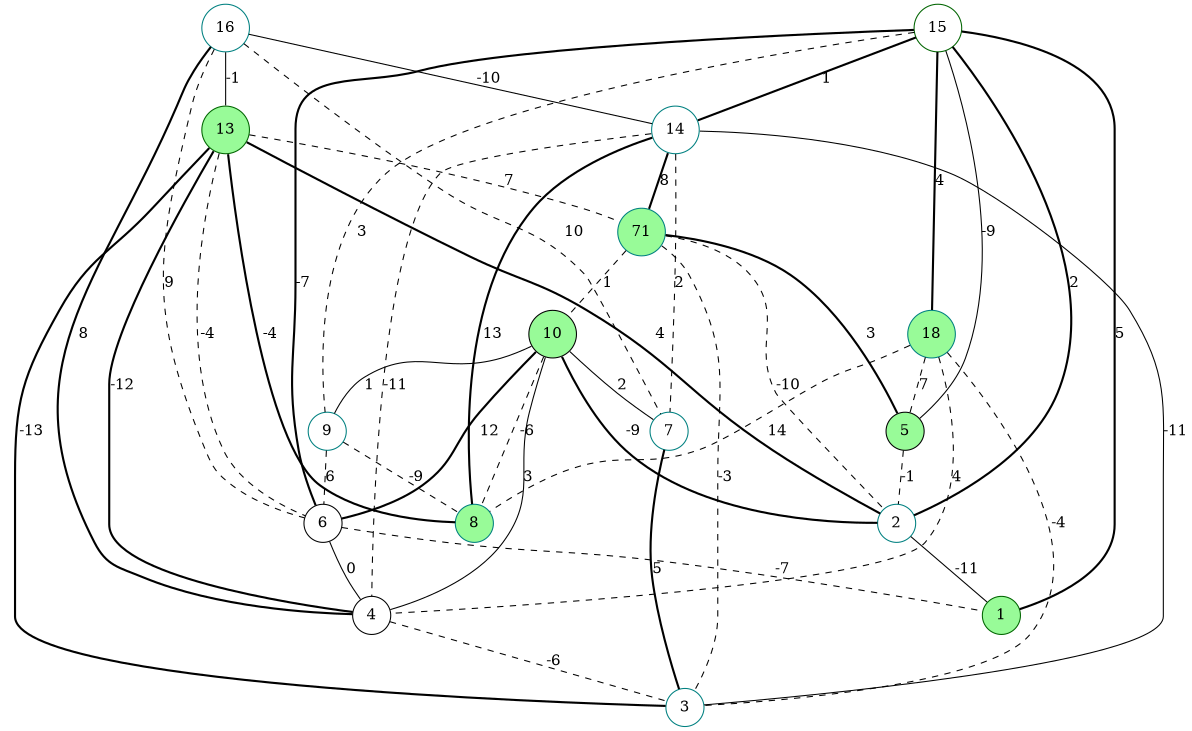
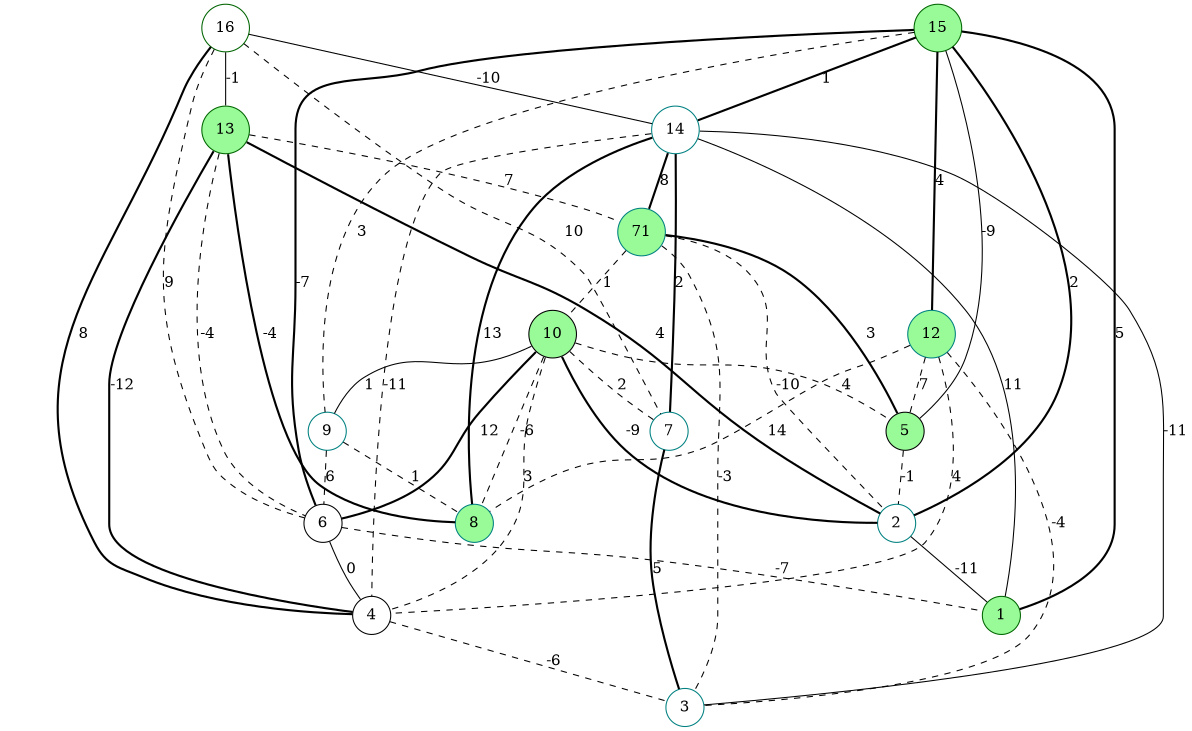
node "16": color teal -> darkgreen
node "15": fillcolor white -> palegreen
edge "14" -- "7": style dashed -> bold
edge "14" -- "1": added, label "11"
node "18": label "18" -> "12"
edge "10" -- "5": added, label "4"
edge "10" -- "7": style solid -> dashed
edge "9" -- "8": label "-9" -> "1"
edge "10" -- "4": style solid -> dashed
edge "13" -- "3": removed, label "-13"
